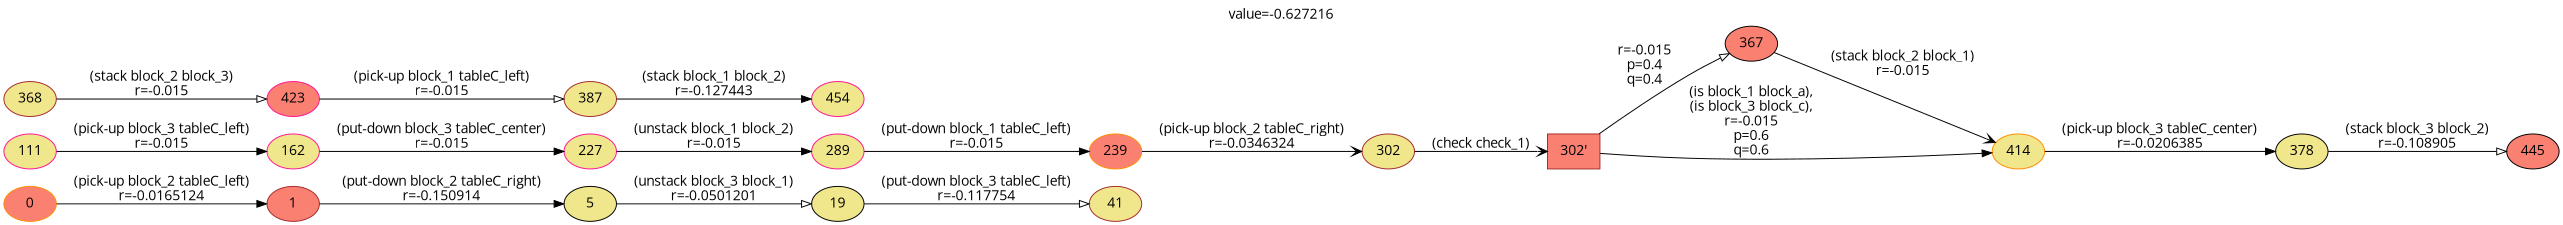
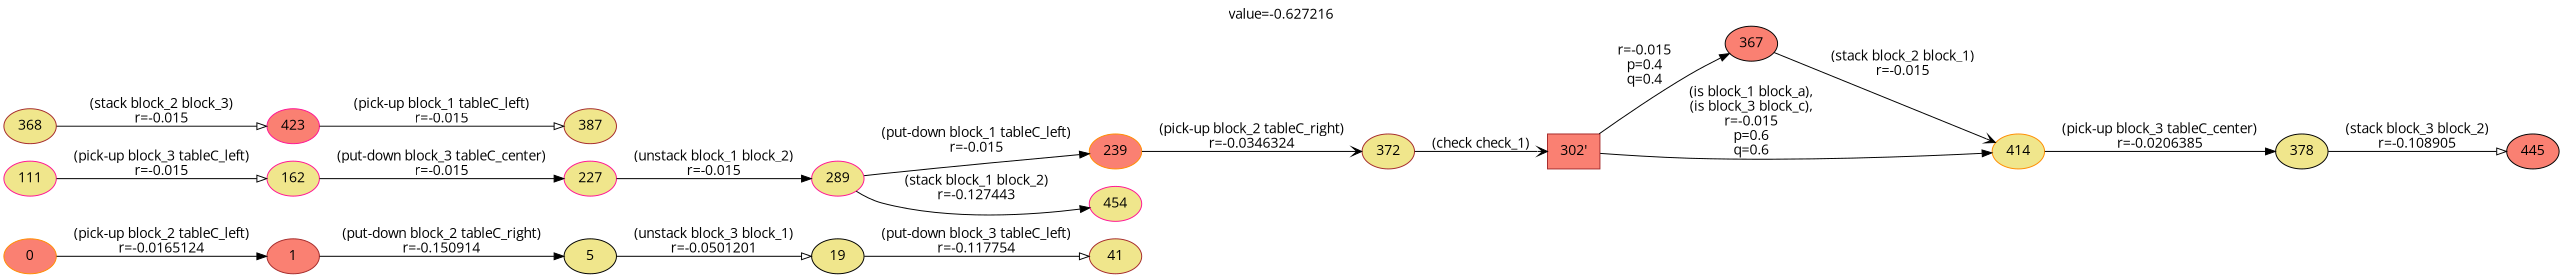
edge "302'" -> "367": arrowhead onormal -> normal
edge "387" -> "454": now "289" -> "454"
edge "111" -> "162": arrowhead normal -> onormal
node "302": label "302" -> "372"
